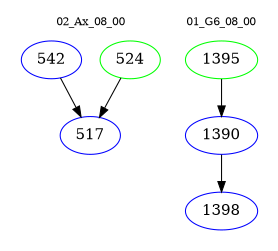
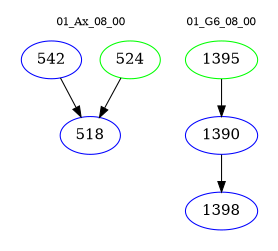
cluster "02_Ax_08_00": label "02_Ax_08_00" -> "01_Ax_08_00"
node "517": label "517" -> "518"
